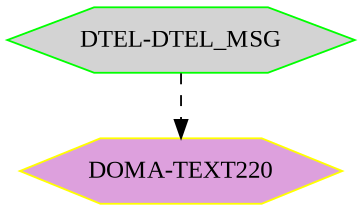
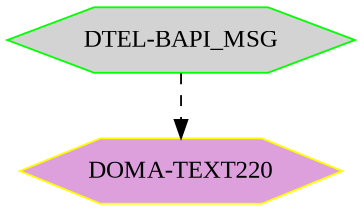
node "DTEL-DTEL_MSG": label "DTEL-DTEL_MSG" -> "DTEL-BAPI_MSG"
